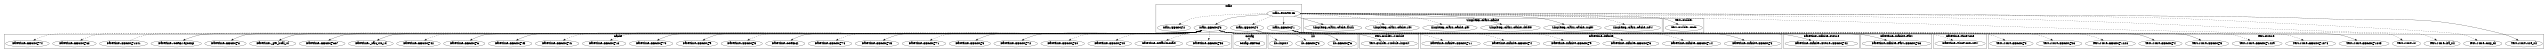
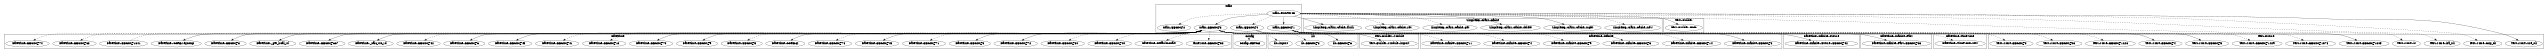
cluster "Cache": label "Cache" -> "DateTime"
node "DateTime::BEGIN@53": label "DateTime::BEGIN@53" -> "TimeZone::BEGIN@53"
